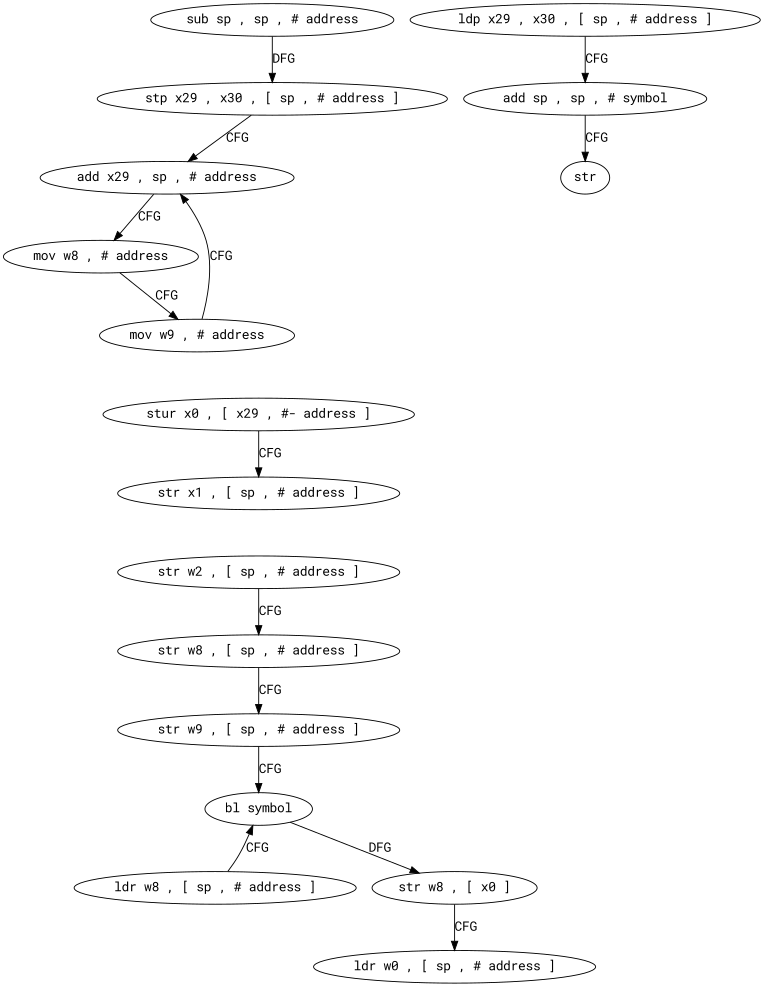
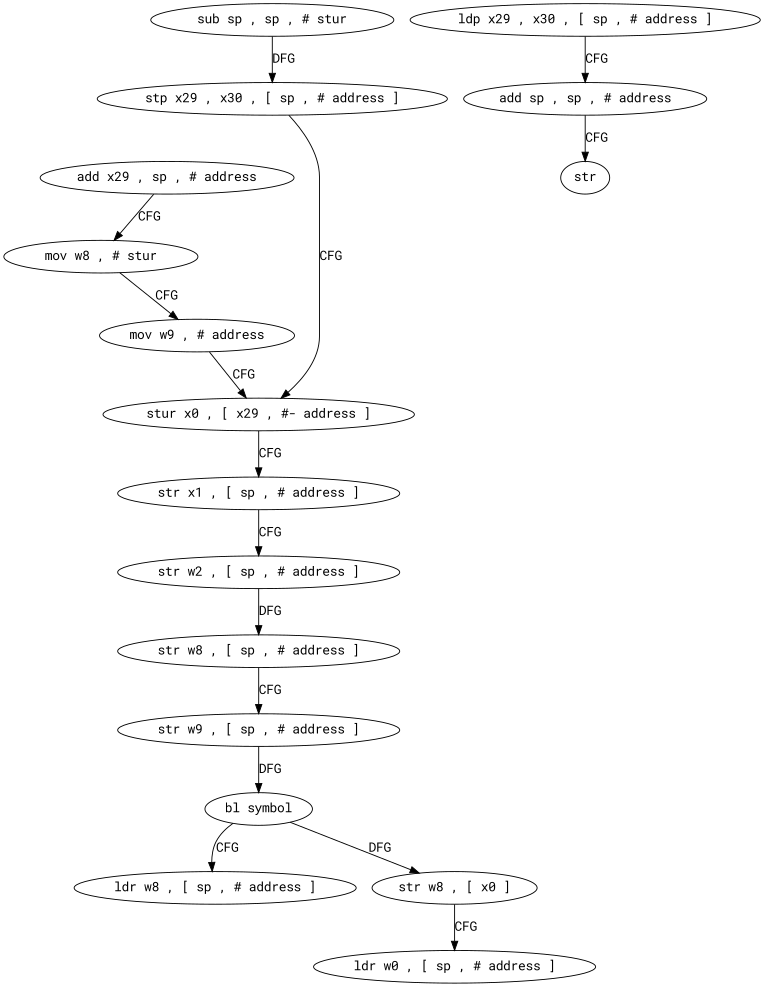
node "sub sp , sp , # address": label "sub sp , sp , # address" -> "sub sp , sp , # stur"
node "add sp , sp , # symbol": label "add sp , sp , # symbol" -> "add sp , sp , # address"
edge "stp x29 , x30 , [ sp , # address ]" -> "add x29 , sp , # address": now "stp x29 , x30 , [ sp , # address ]" -> "stur x0 , [ x29 , #- address ]"
node "mov w8 , # address": label "mov w8 , # address" -> "mov w8 , # stur"
edge "mov w9 , # address" -> "add x29 , sp , # address": now "mov w9 , # address" -> "stur x0 , [ x29 , #- address ]"
edge "str x1 , [ sp , # address ]" -> "str w2 , [ sp , # address ]": added, label "CFG"
edge "str w2 , [ sp , # address ]" -> "str w8 , [ sp , # address ]": label "CFG" -> "DFG"
edge "str w9 , [ sp , # address ]" -> "bl symbol": label "CFG" -> "DFG"
edge "ldr w8 , [ sp , # address ]" -> "bl symbol": reversed
